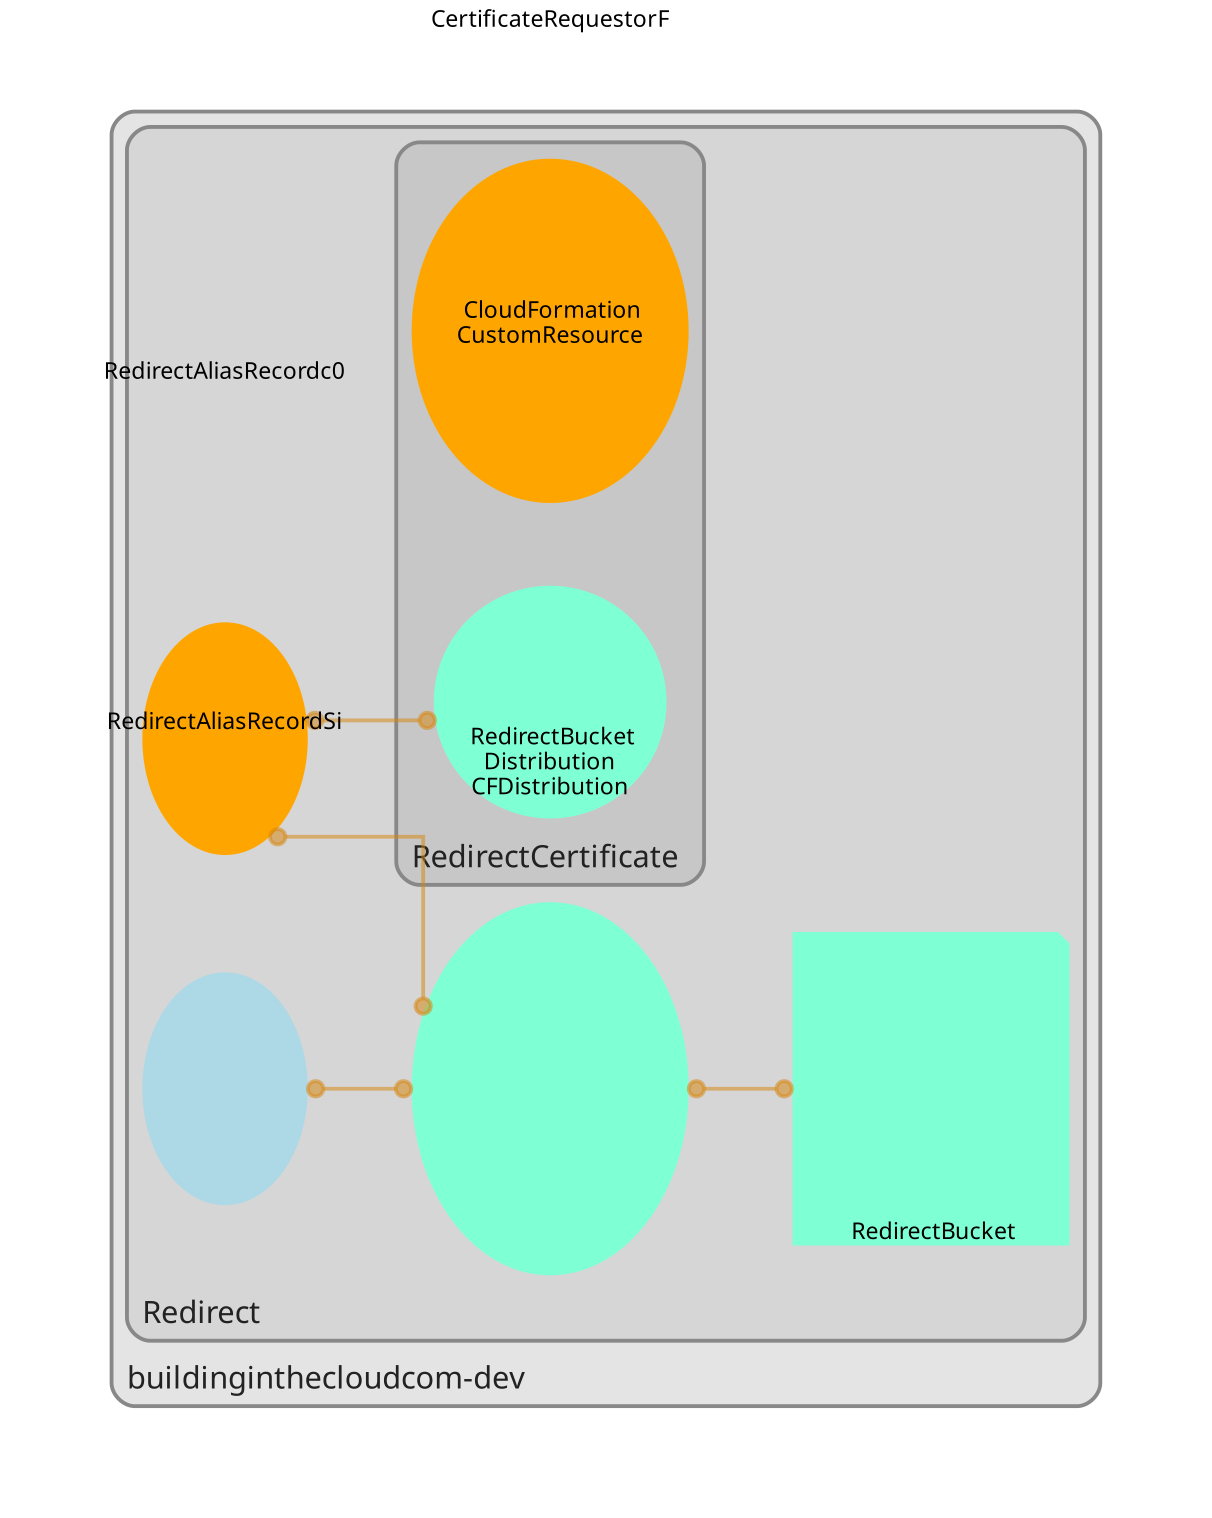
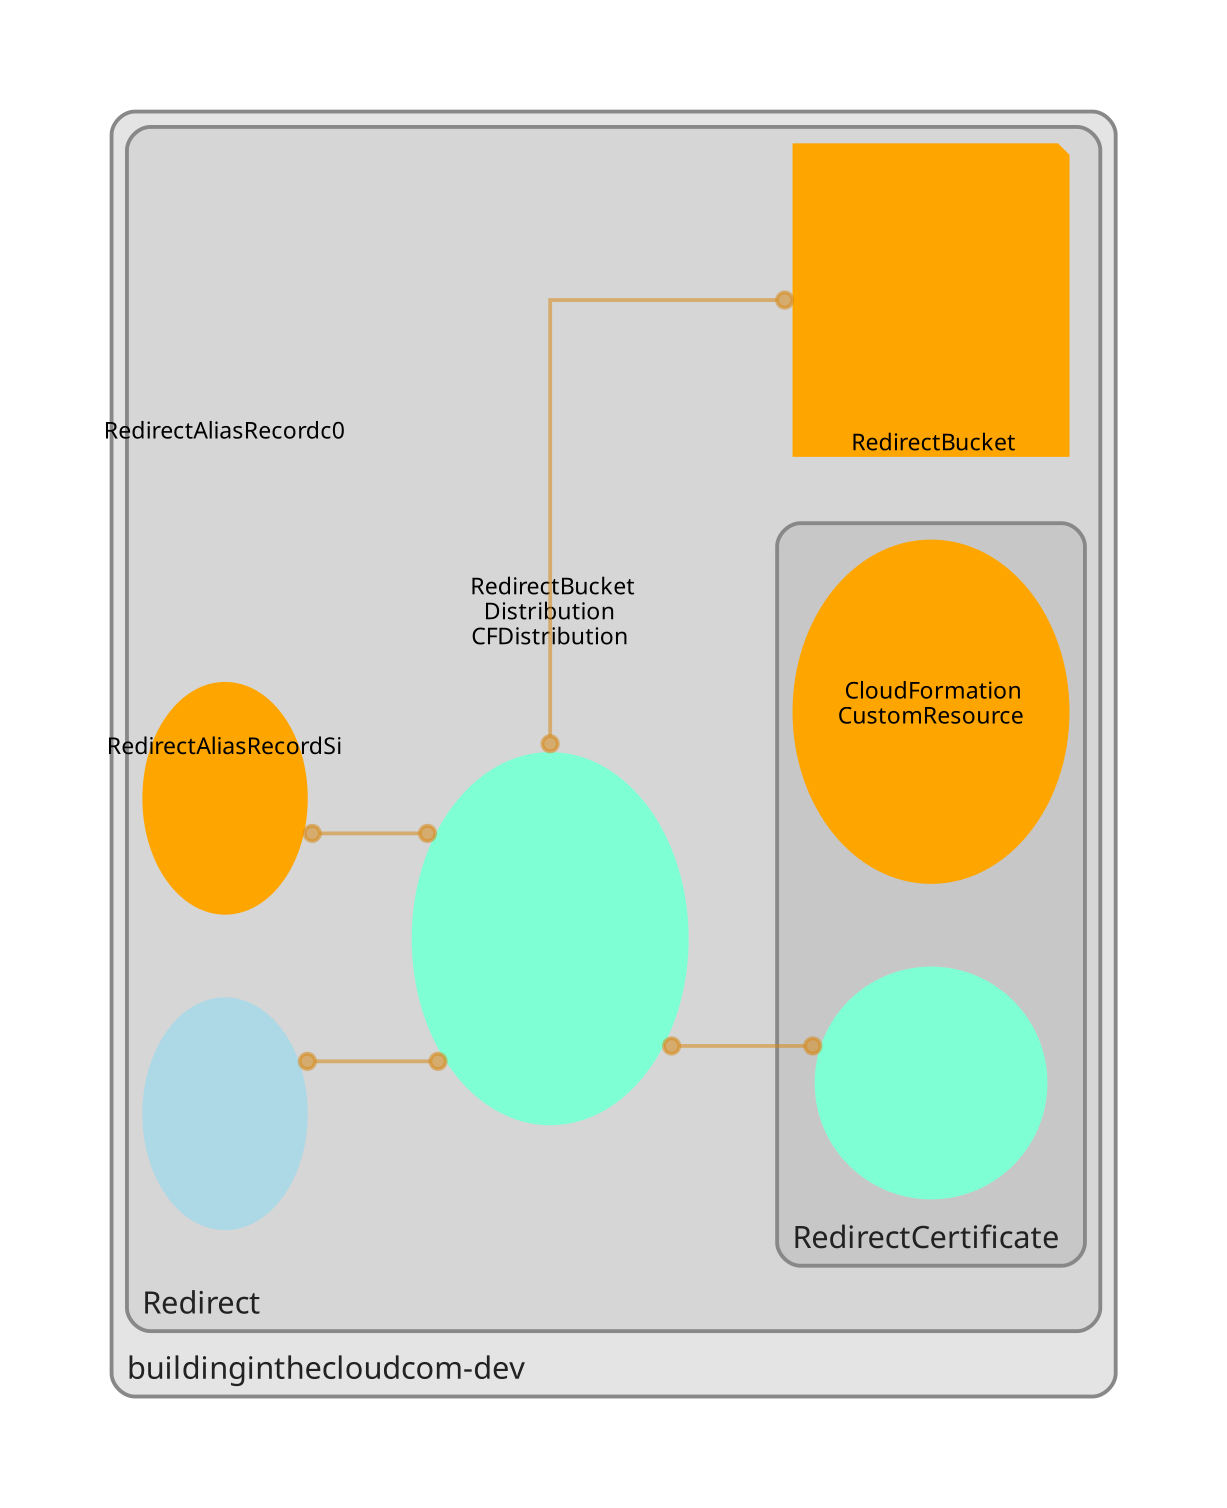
edge "CloudFormation CustomResource" -- "RedirectAliasRecordc0": now "CloudFormation CustomResource" -- "RedirectBucket Distribution CFDistribution"
node "RedirectBucket": fillcolor aquamarine -> orange
